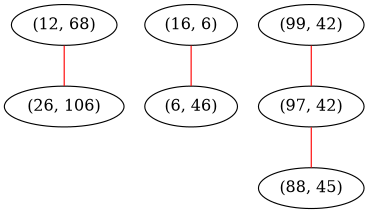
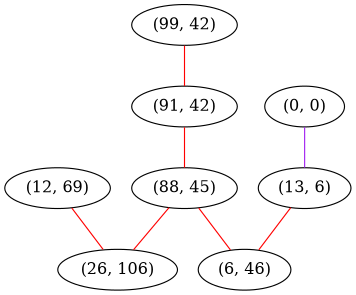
node "(12, 68)": label "(12, 68)" -> "(12, 69)"
node "(16, 6)": label "(16, 6)" -> "(13, 6)"
node "(0, 0)": added
node "(97, 42)": label "(97, 42)" -> "(91, 42)"
edge "(88, 45)" -- "(26, 106)": added
edge "(88, 45)" -- "(6, 46)": added
